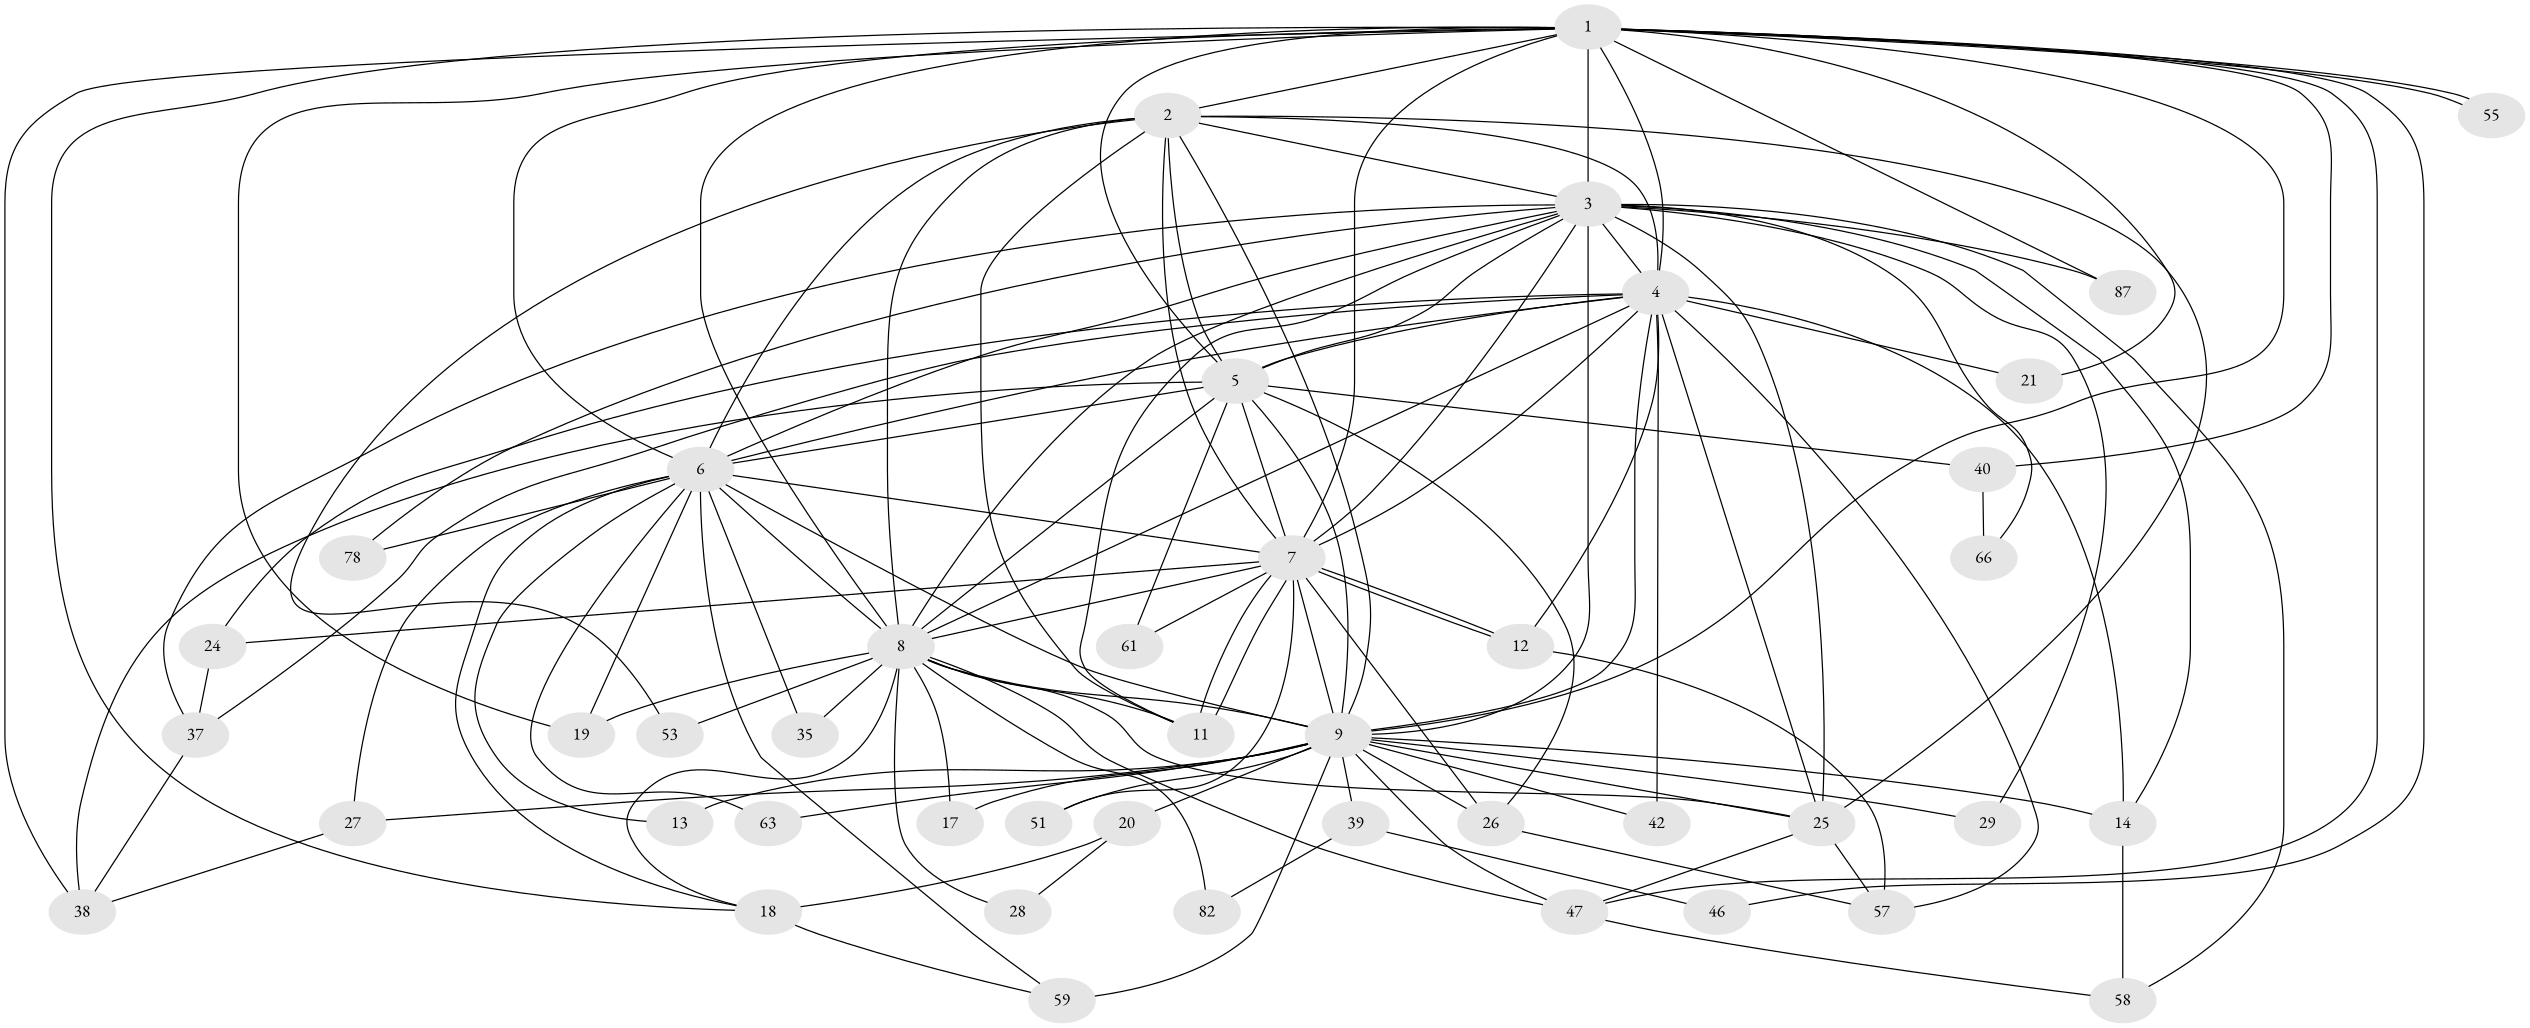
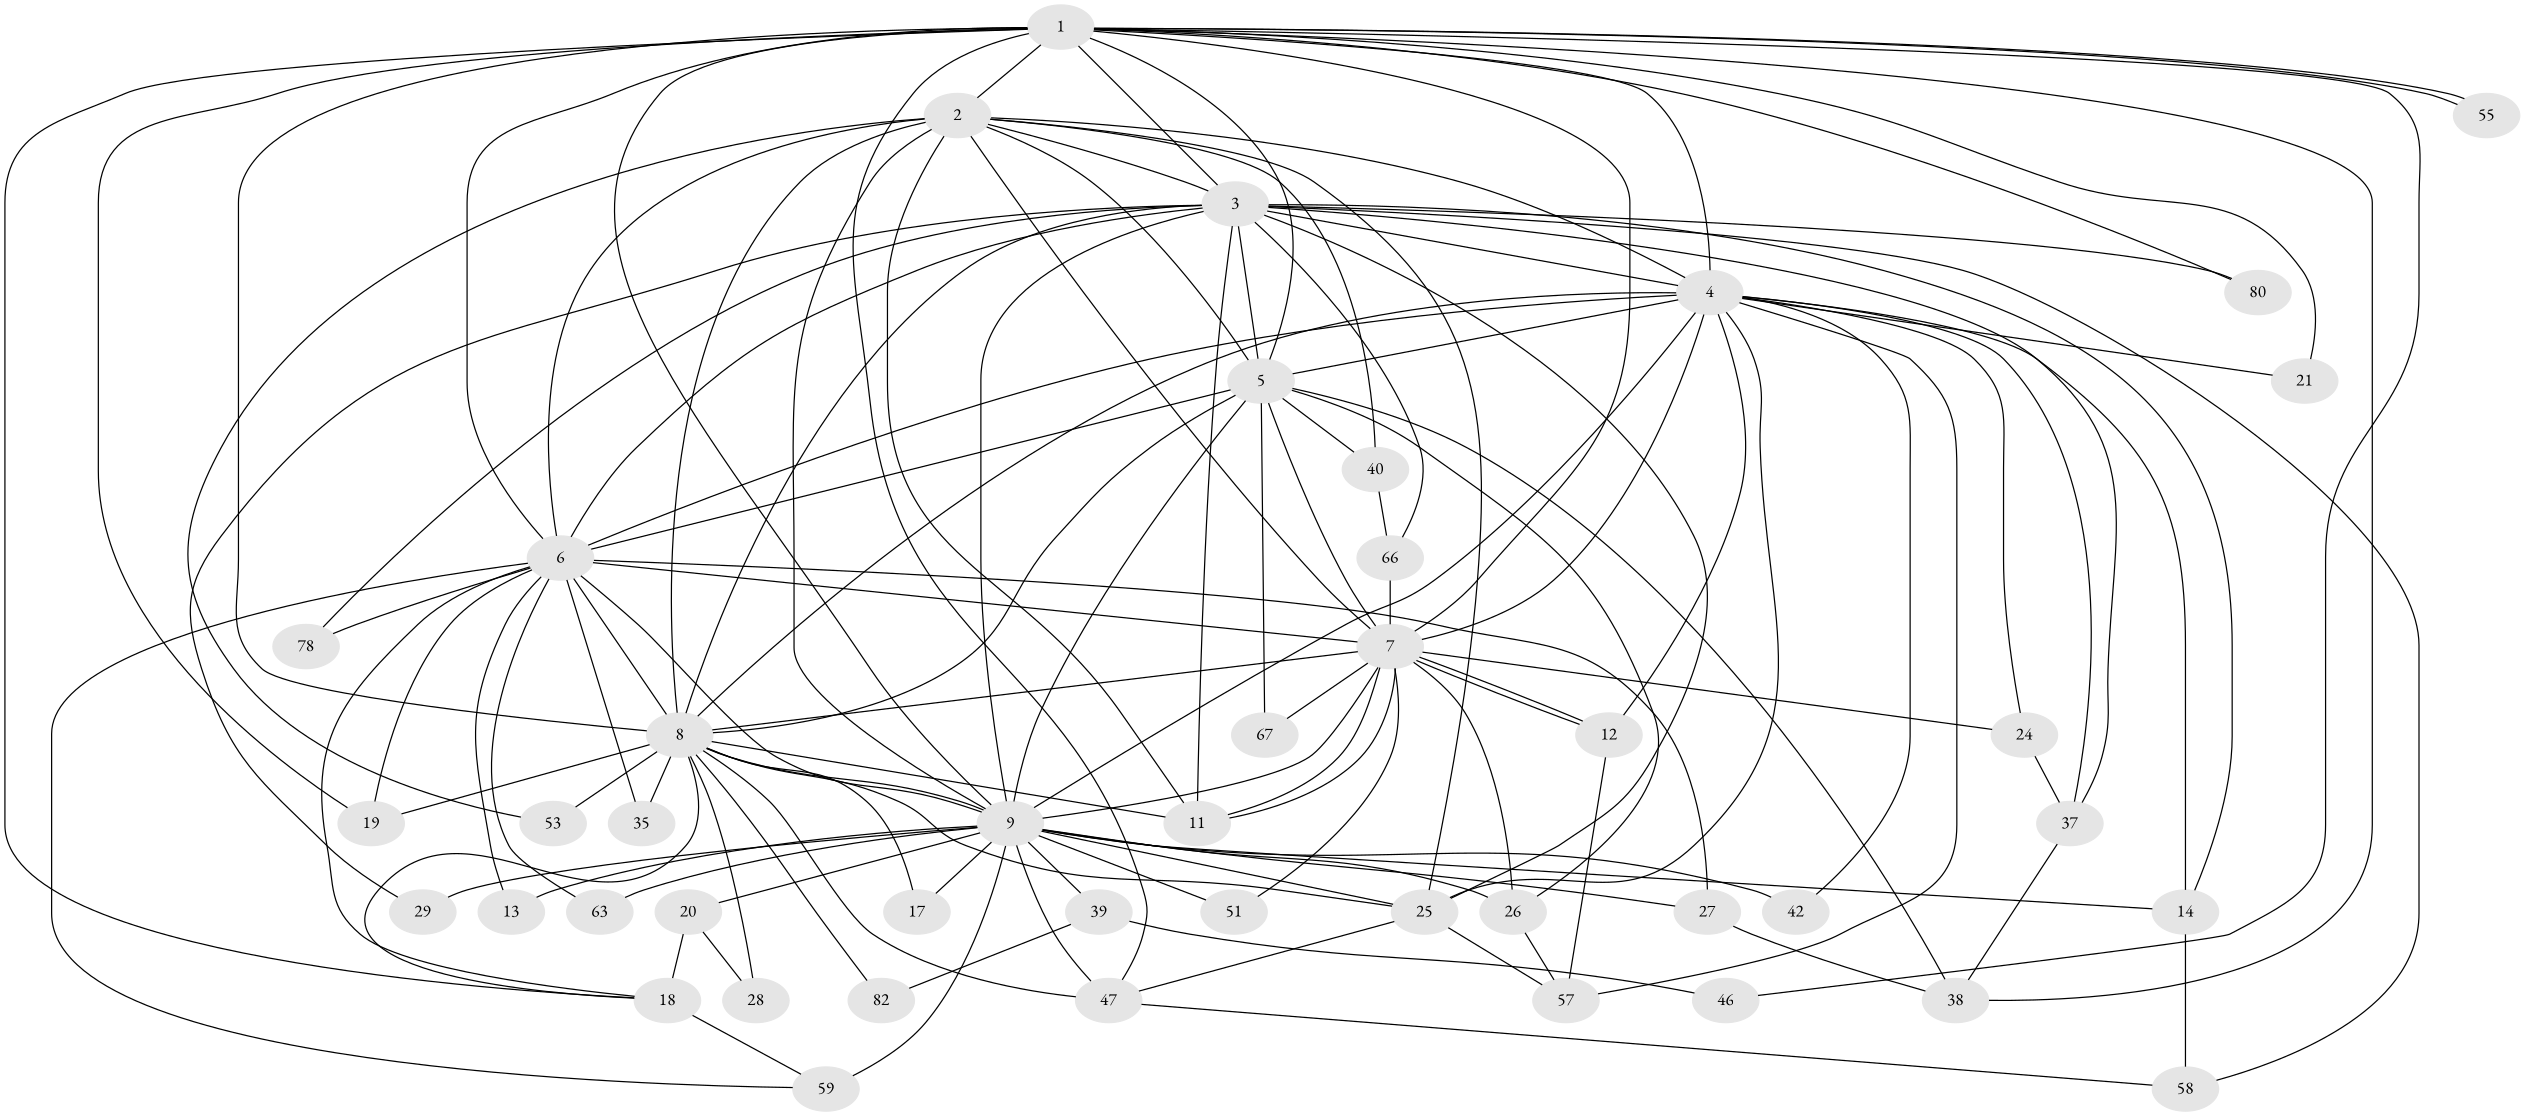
edge "1" -- "40": now "2" -- "40"
node "87": label "87" -> "80"
edge "3" -- "7": now "66" -- "7"
node "61": label "61" -> "67"
